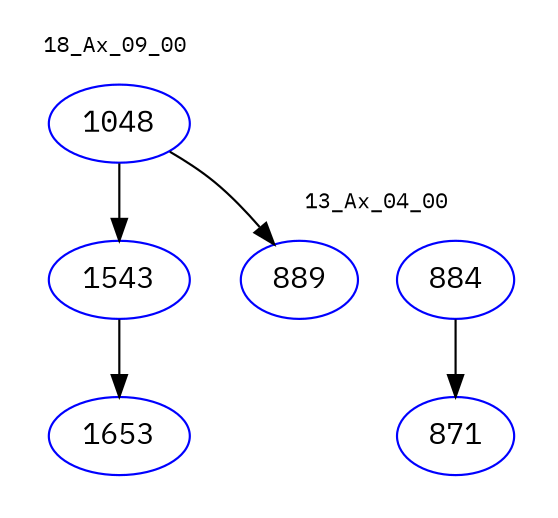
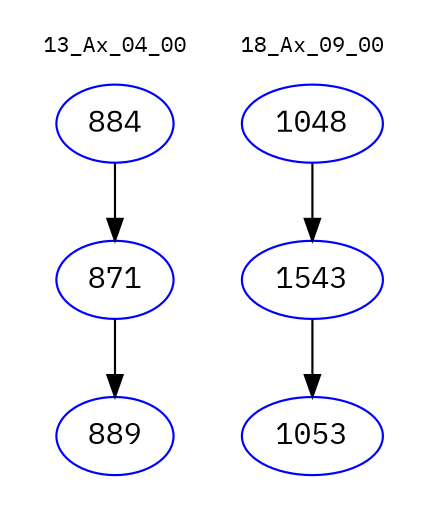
edge "1048" -> "889": now "871" -> "889"
node "1653": label "1653" -> "1053"
